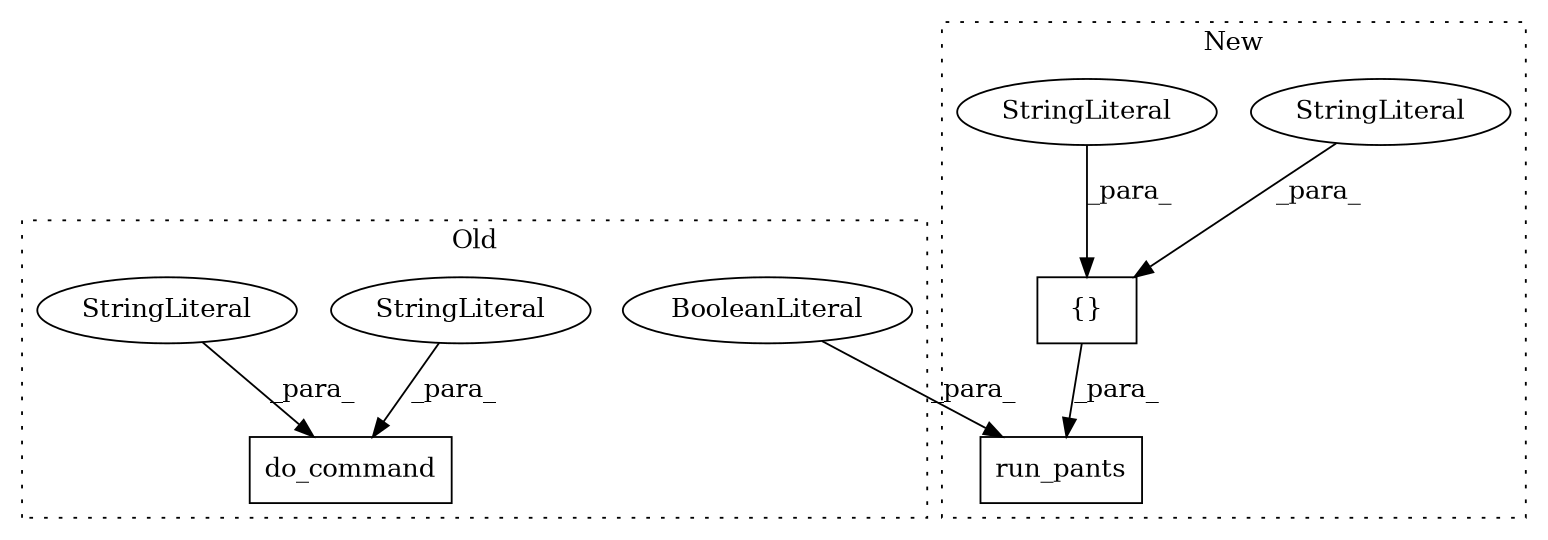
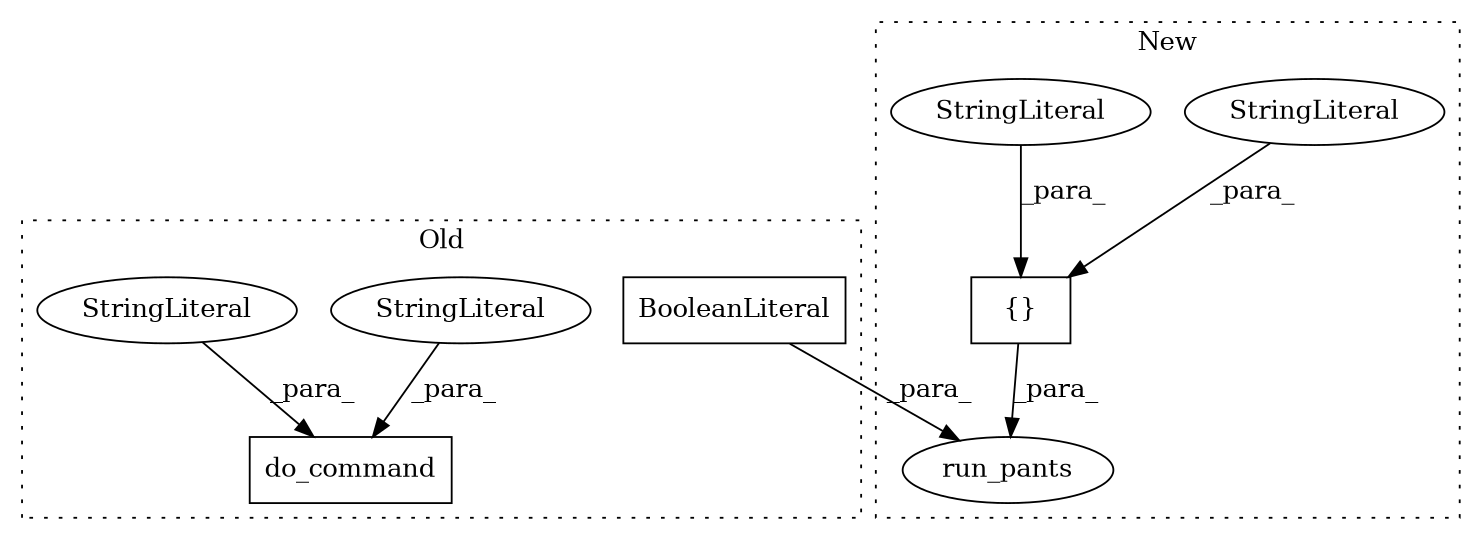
node "BooleanLiteral": shape ellipse -> box
node "run_pants": shape box -> ellipse
